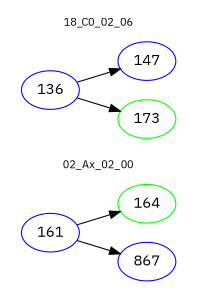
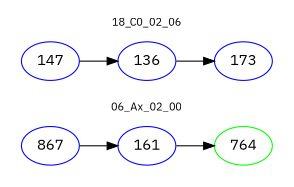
edge "136" -> "147": reversed
node "173": color green -> blue
cluster "02_Ax_02_00": label "02_Ax_02_00" -> "06_Ax_02_00"
node "164": label "164" -> "764"
edge "161" -> "867": reversed
